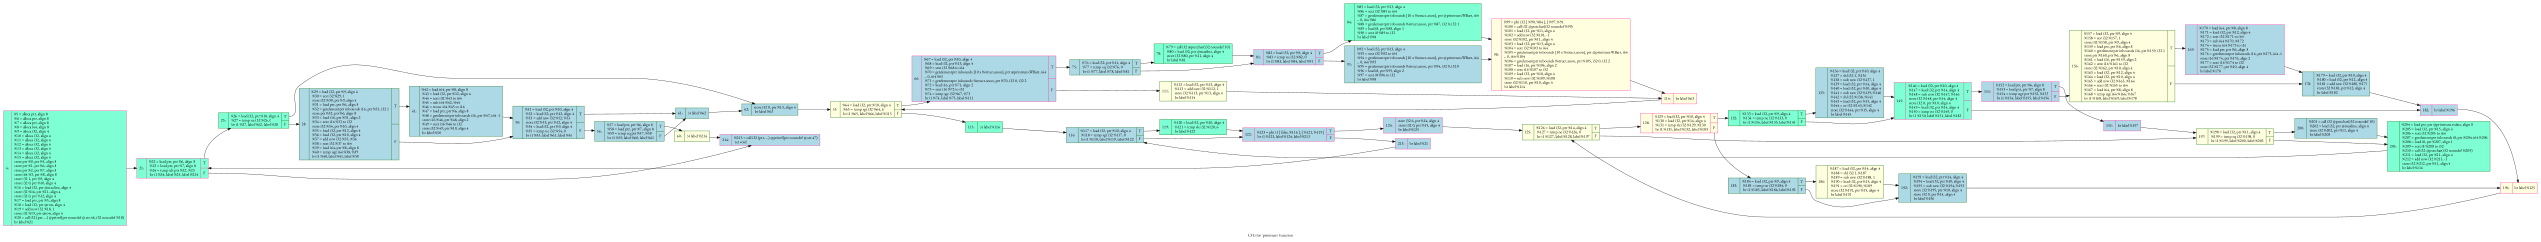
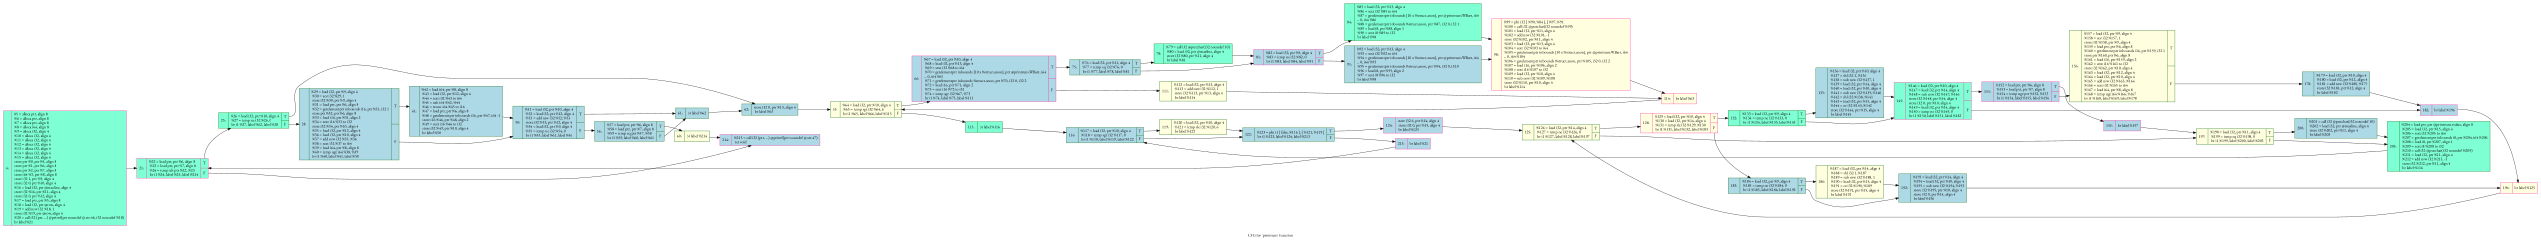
node "169:": removed
node "119:": fillcolor aquamarine -> lightyellow
node "122:": color deeppink -> darkgreen
